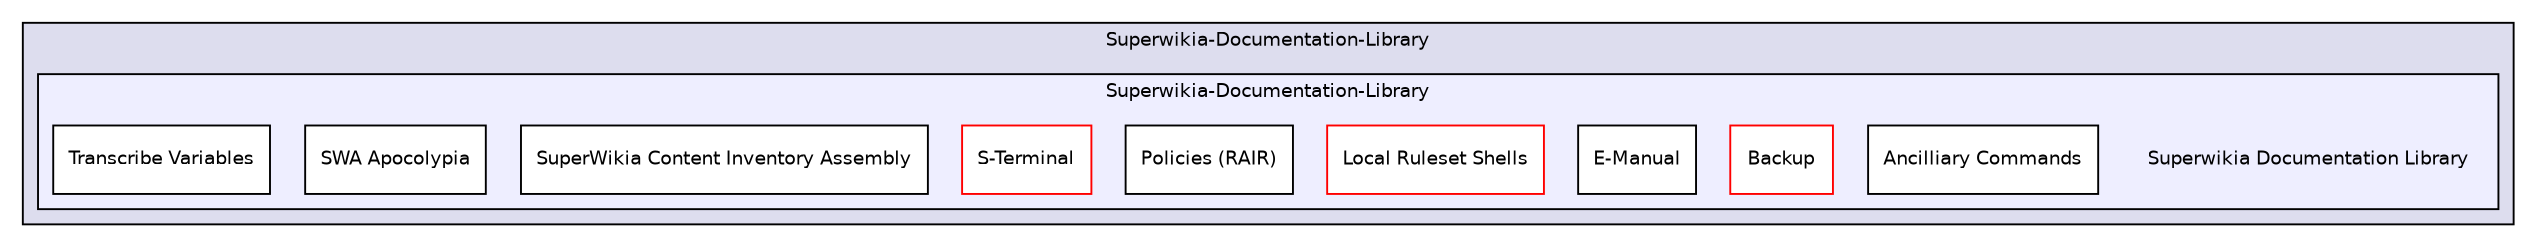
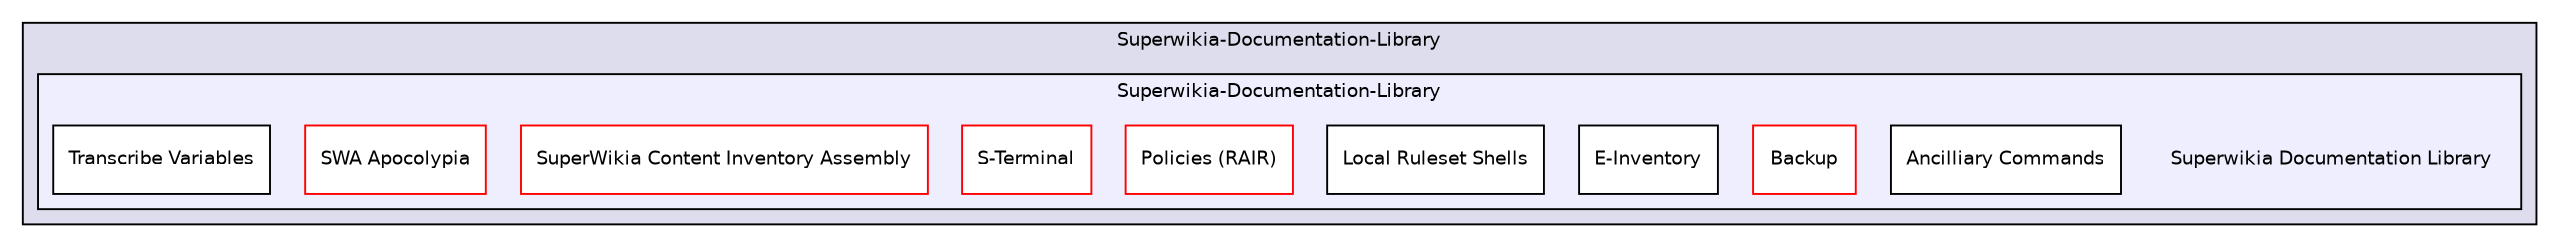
node "SWA Apocolypia": color black -> red
node "SuperWikia Content Inventory Assembly": color black -> red
node "Policies (RAIR)": color black -> red
node "Local Ruleset Shells": color red -> black
node "E-Manual": label "E-Manual" -> "E-Inventory"
